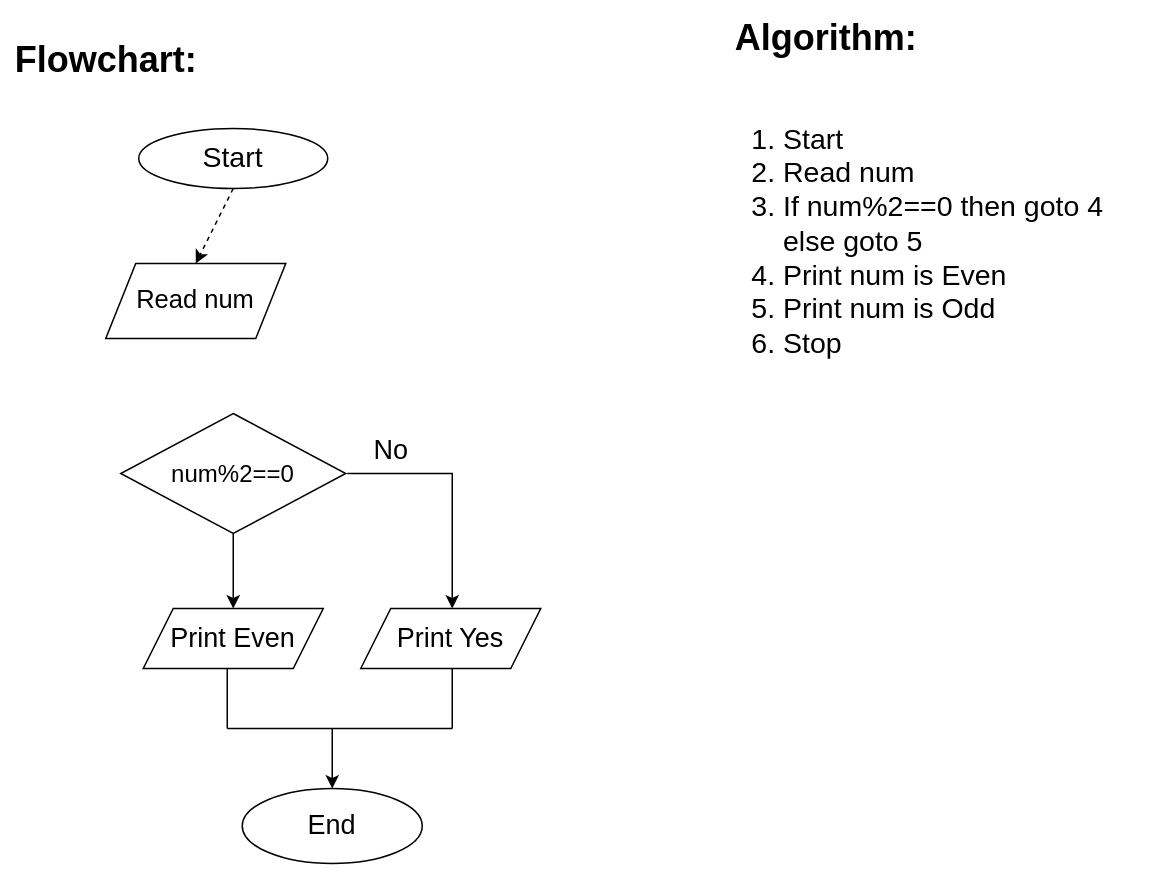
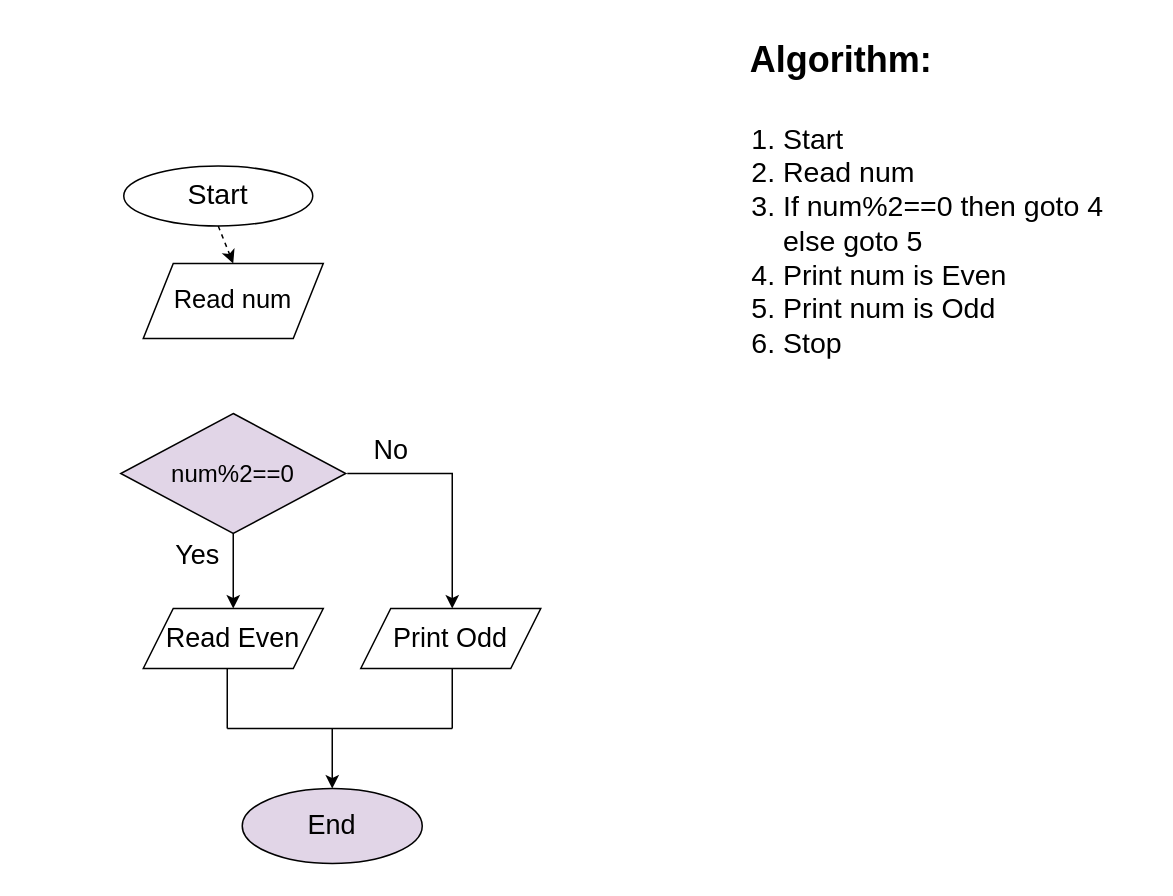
node "Algorithm:": moved (826, 38) -> (841, 61)
node "Flowchart:": removed
node "Start": moved (233, 158) -> (218, 196)
node "Read num": moved (196, 301) -> (233, 301)
node "num%2==0": fillcolor #ffffff -> #e1d5e7
node "Yes": added
node "Print Even": label "Print Even" -> "Read Even"
node "Print Yes": label "Print Yes" -> "Print Odd"
node "End": fillcolor #ffffff -> #e1d5e7
